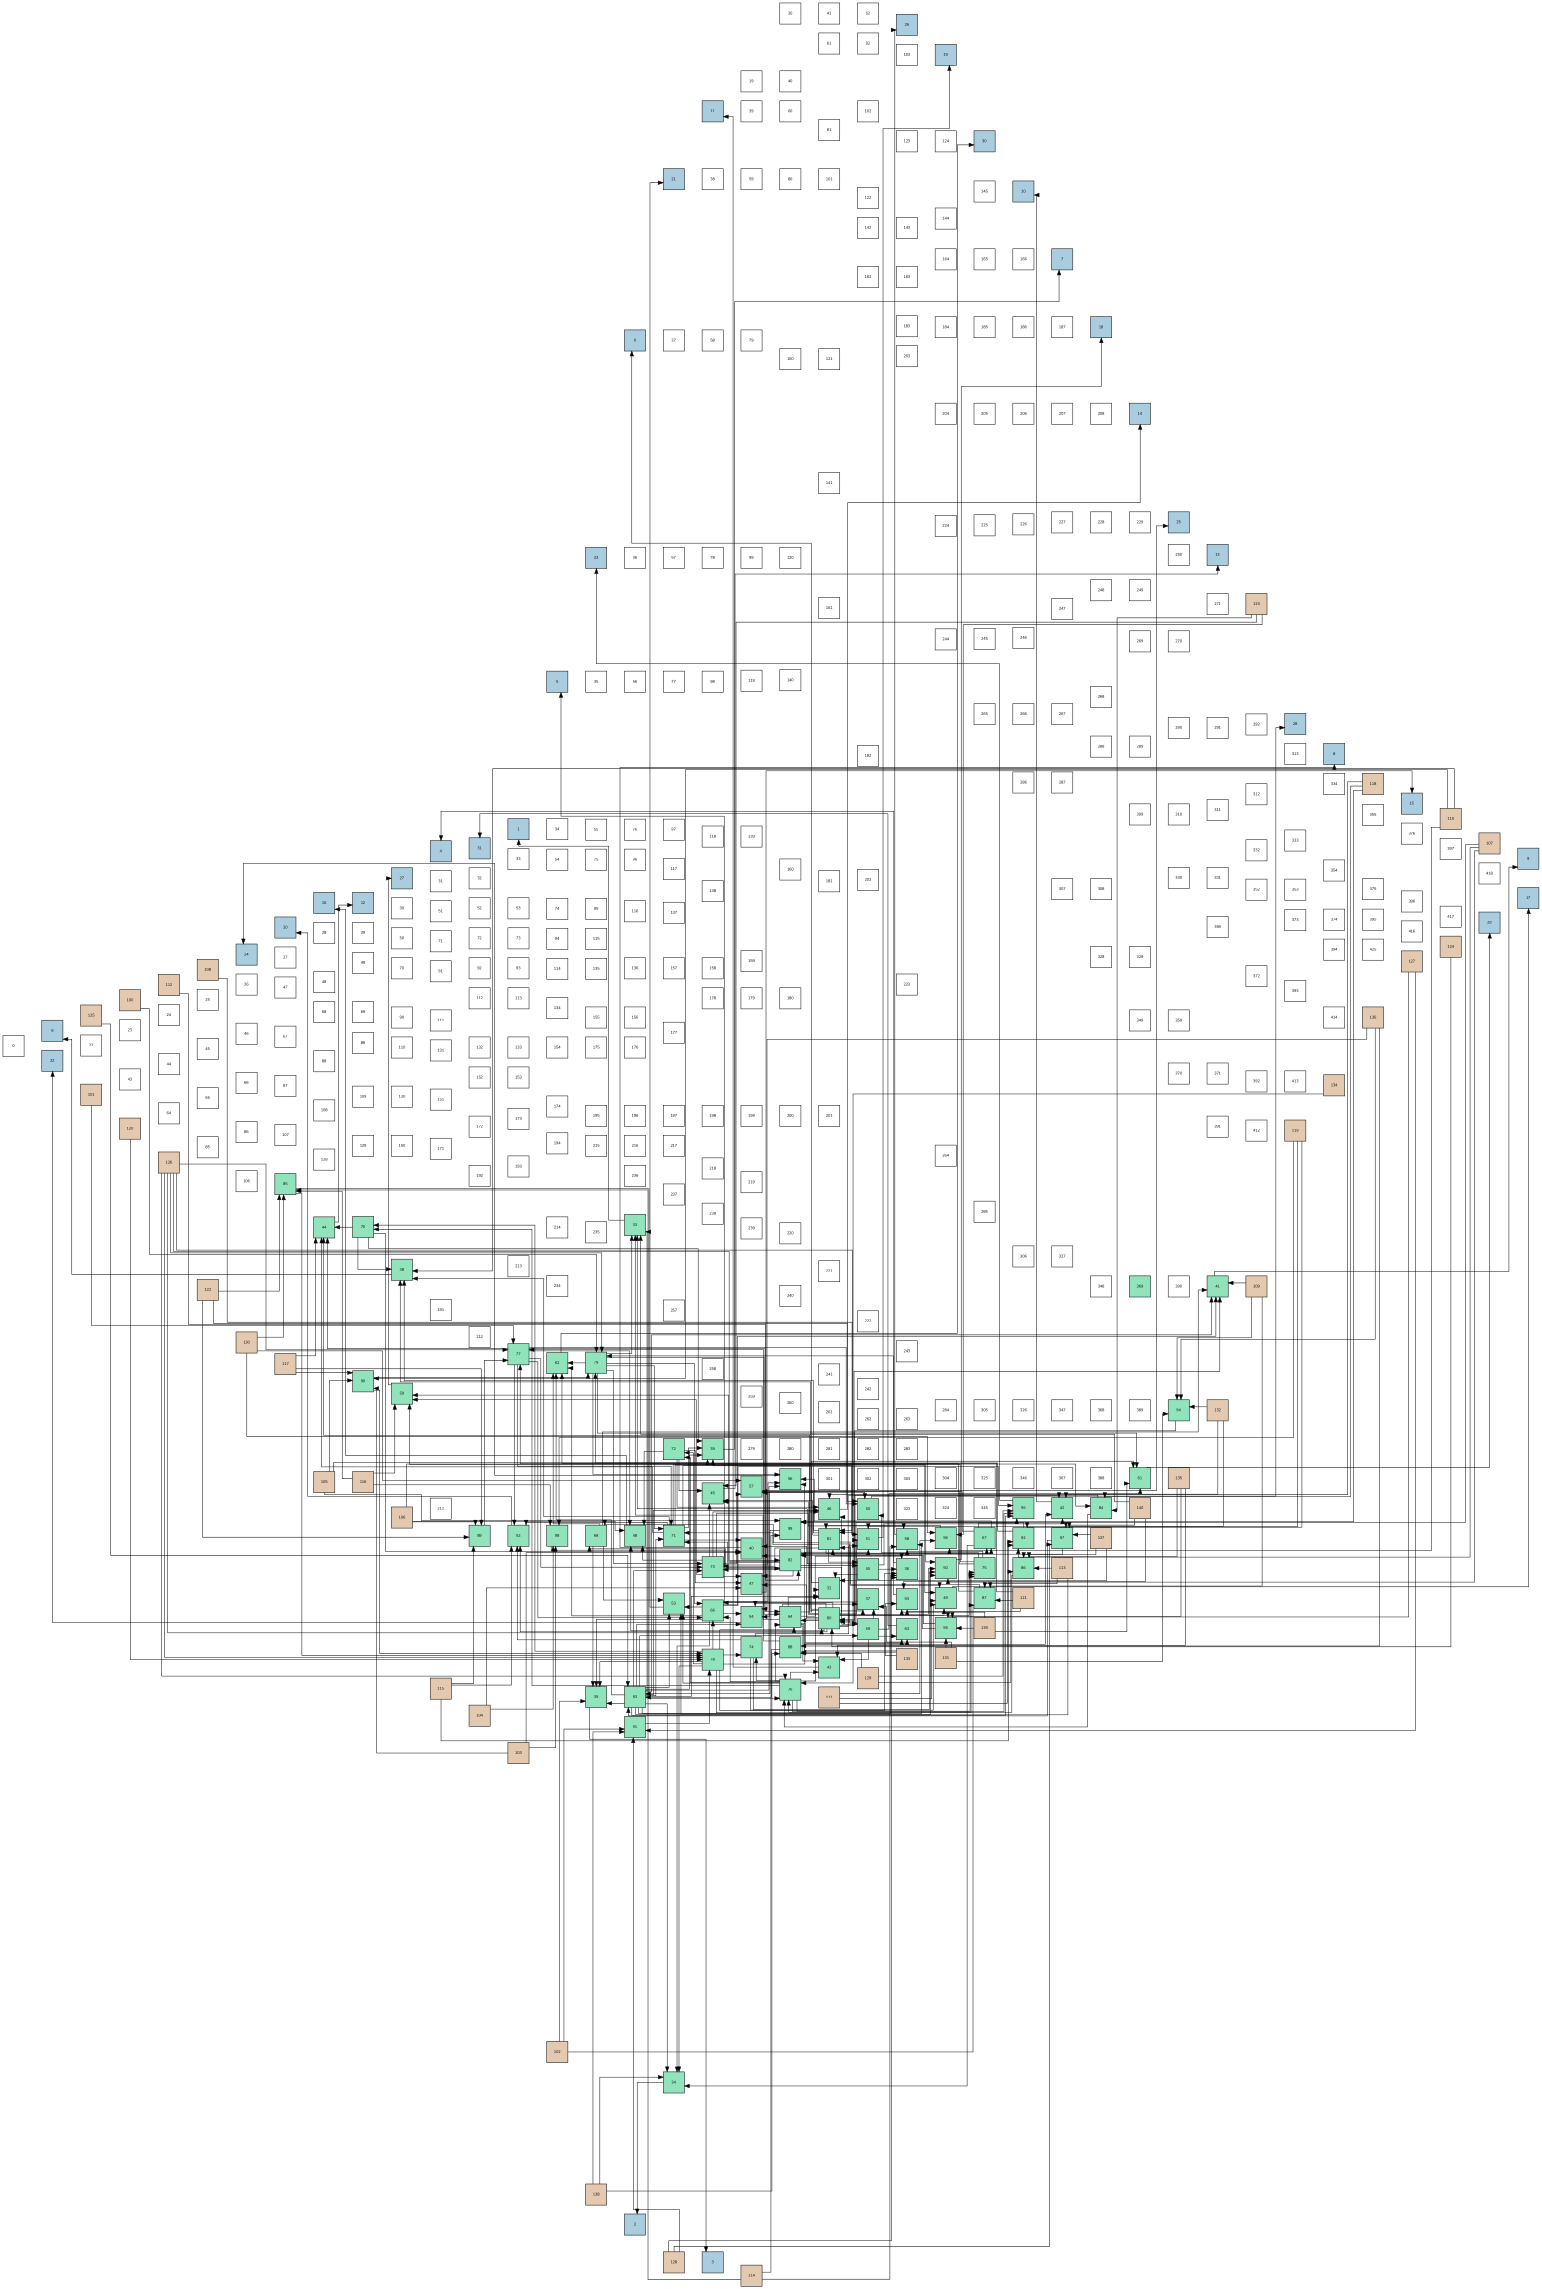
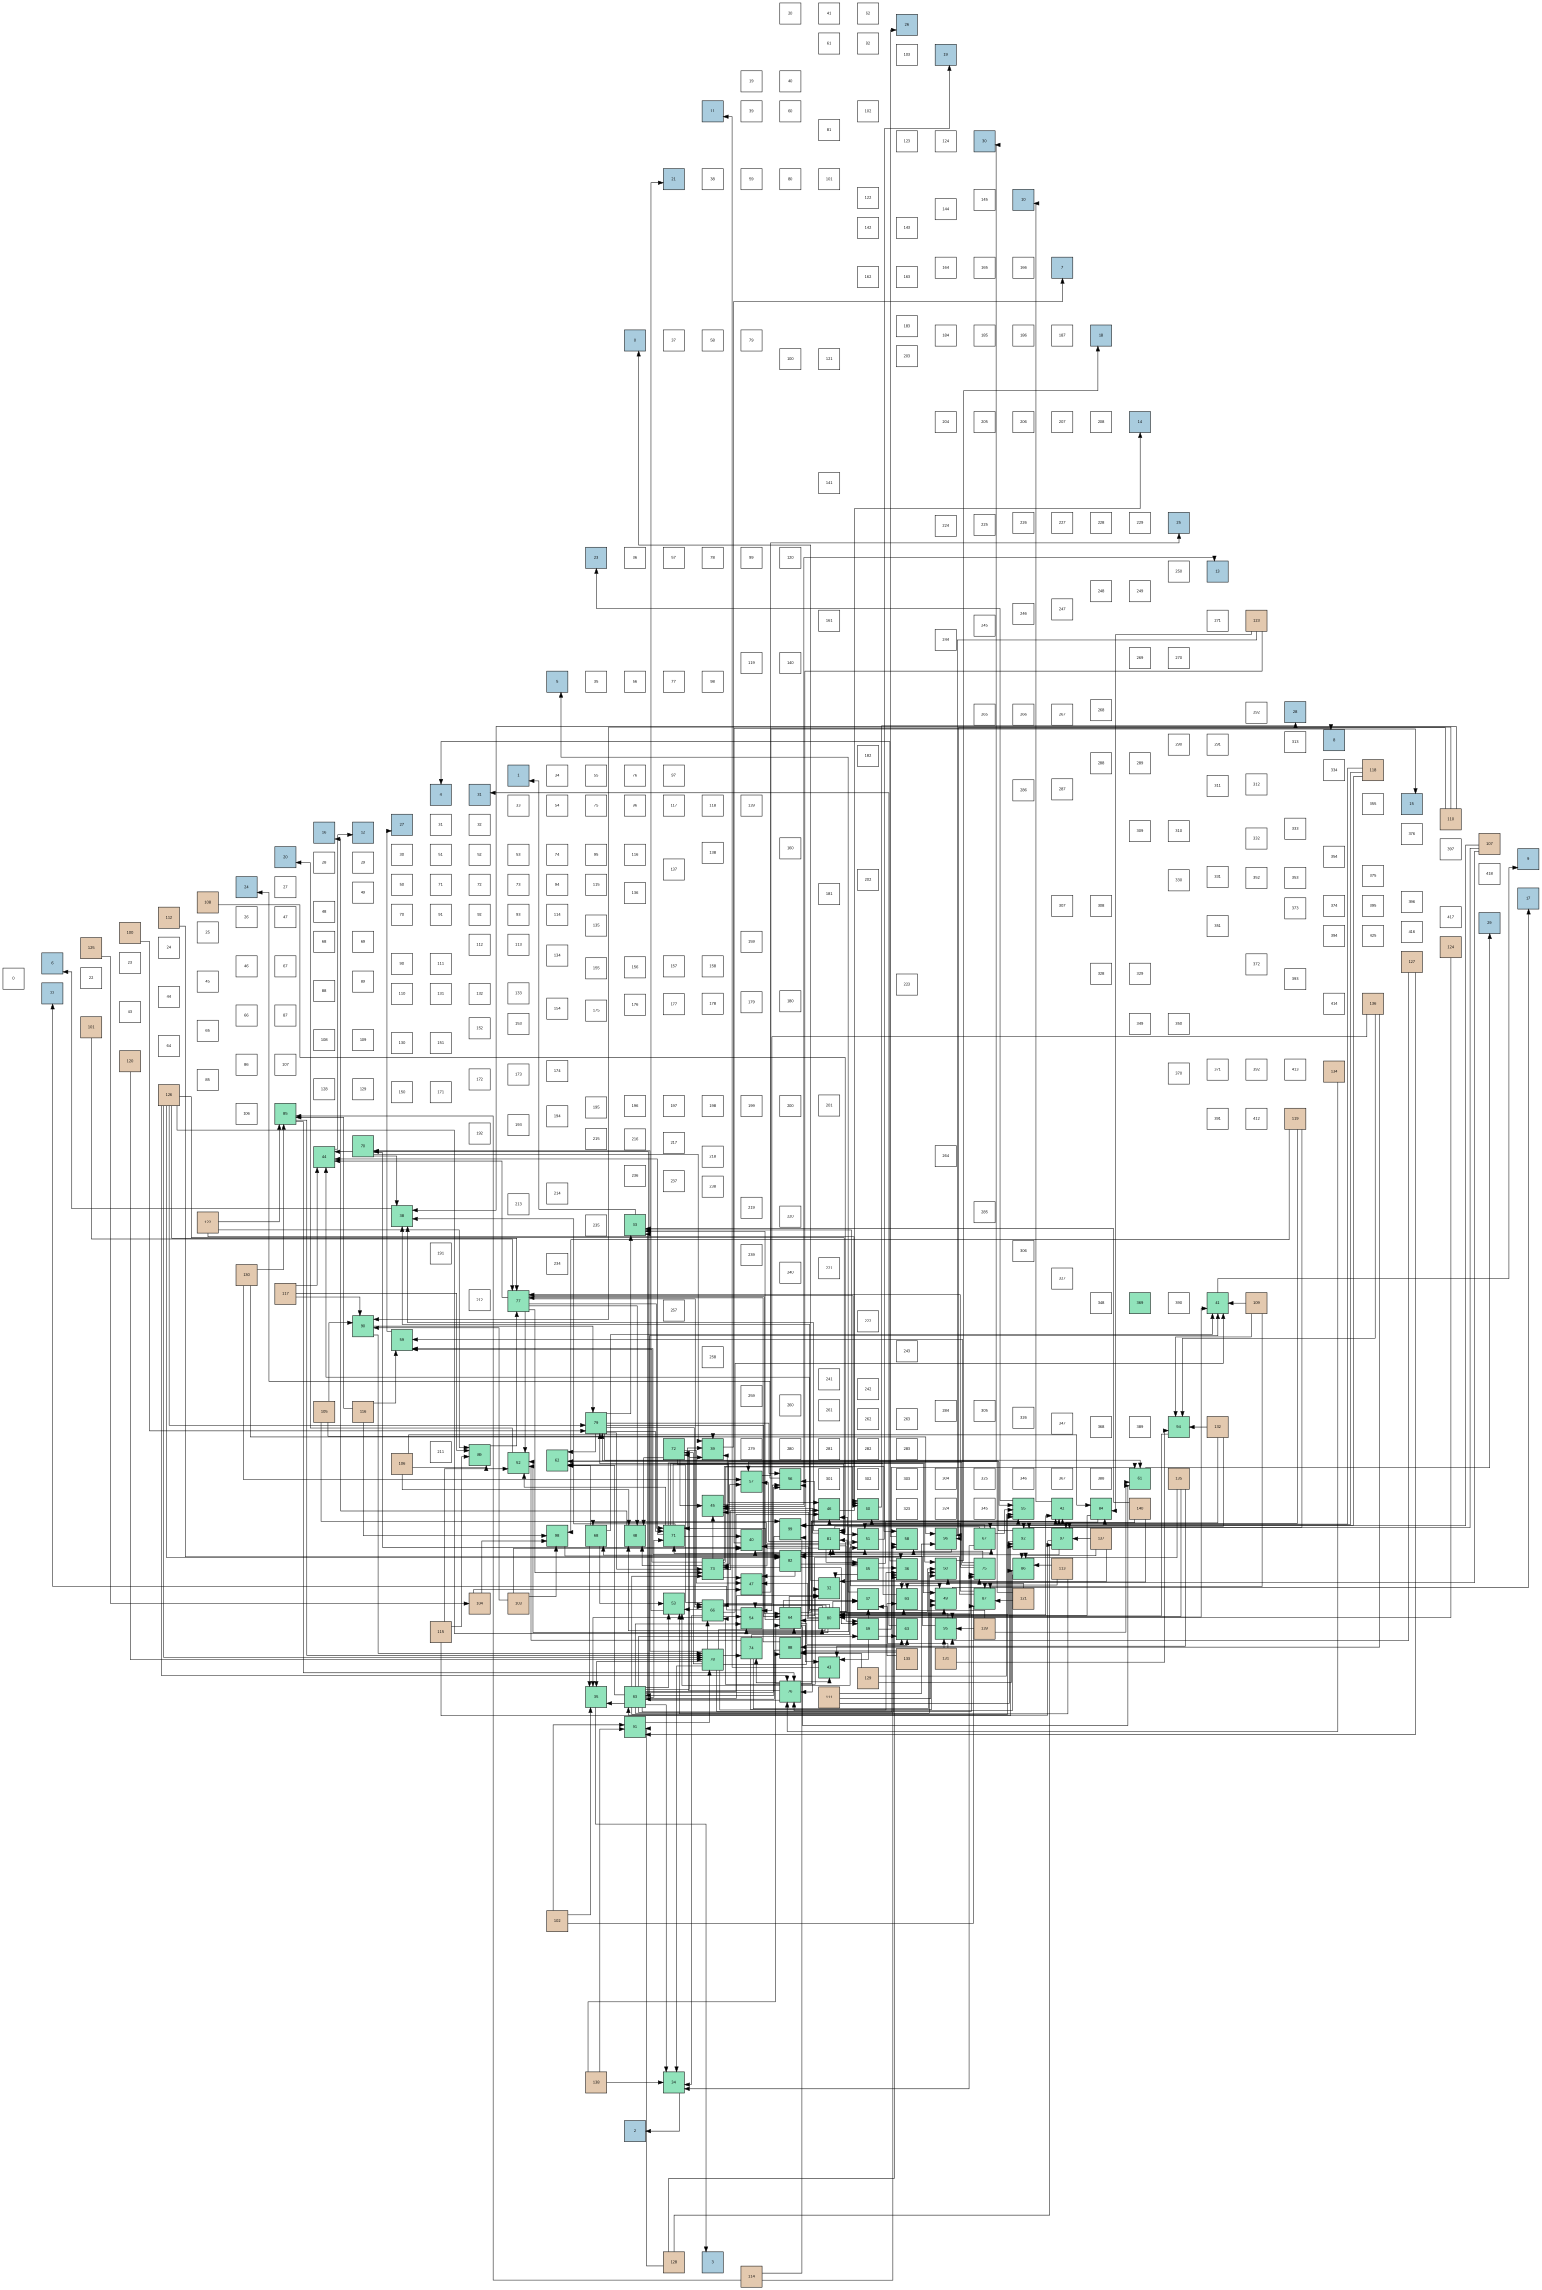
node "359": label "359" -> "351"
edge "125" -> "83": now "125" -> "104"
